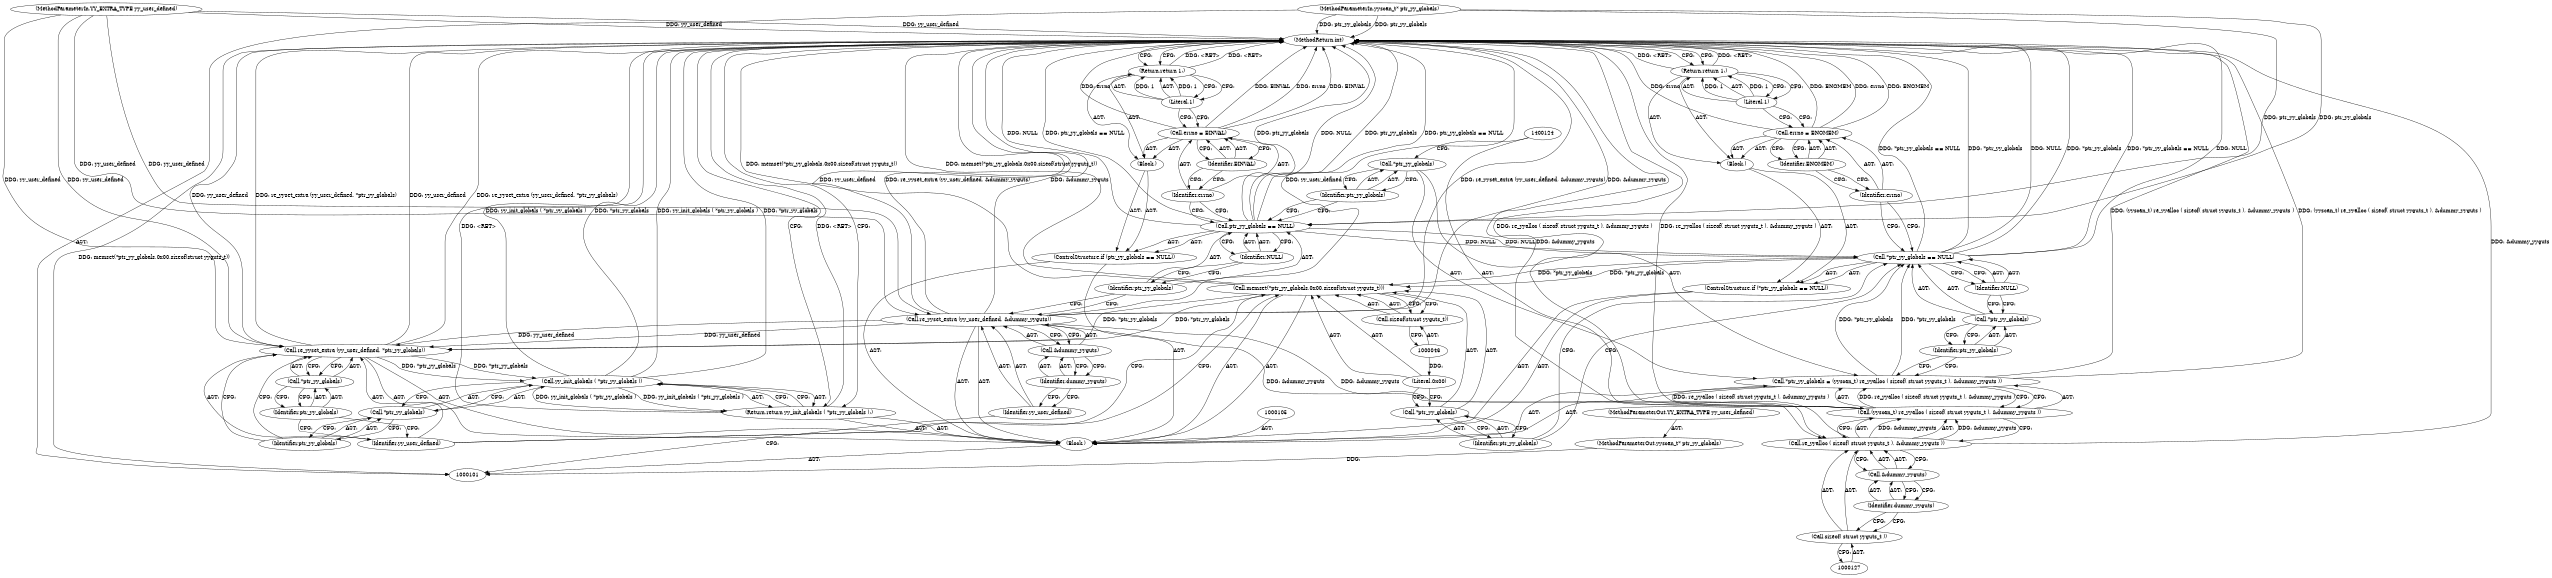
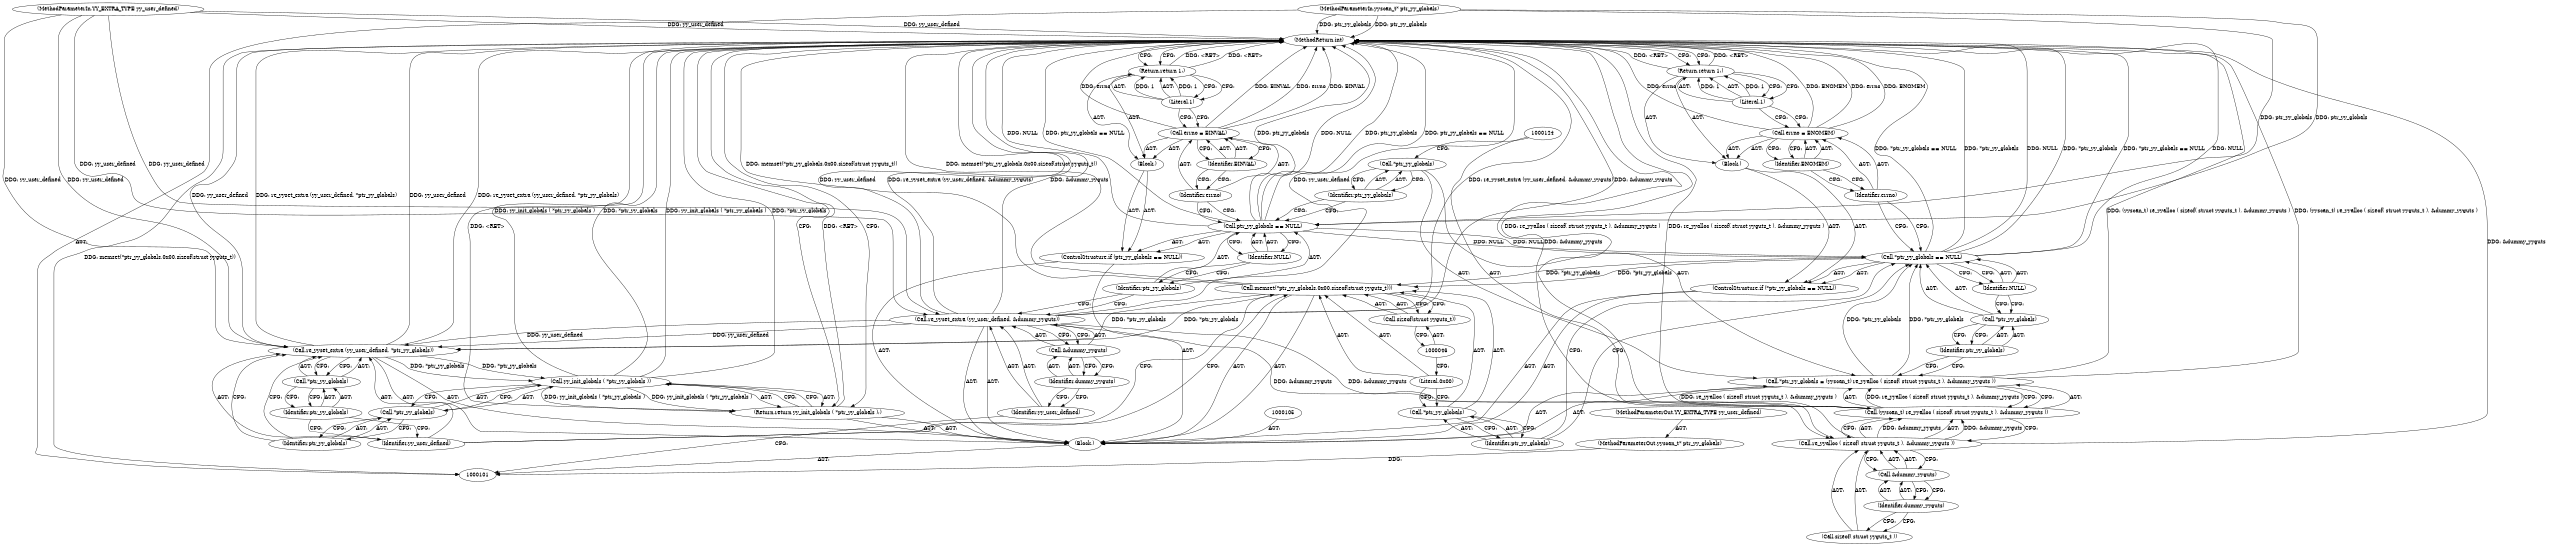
node "1400124": label "1400124" -> "1000124"
edge "1000046" -> "(Literal,0x00)": label "DDG: " -> "CFG: "
node "1000127": removed
